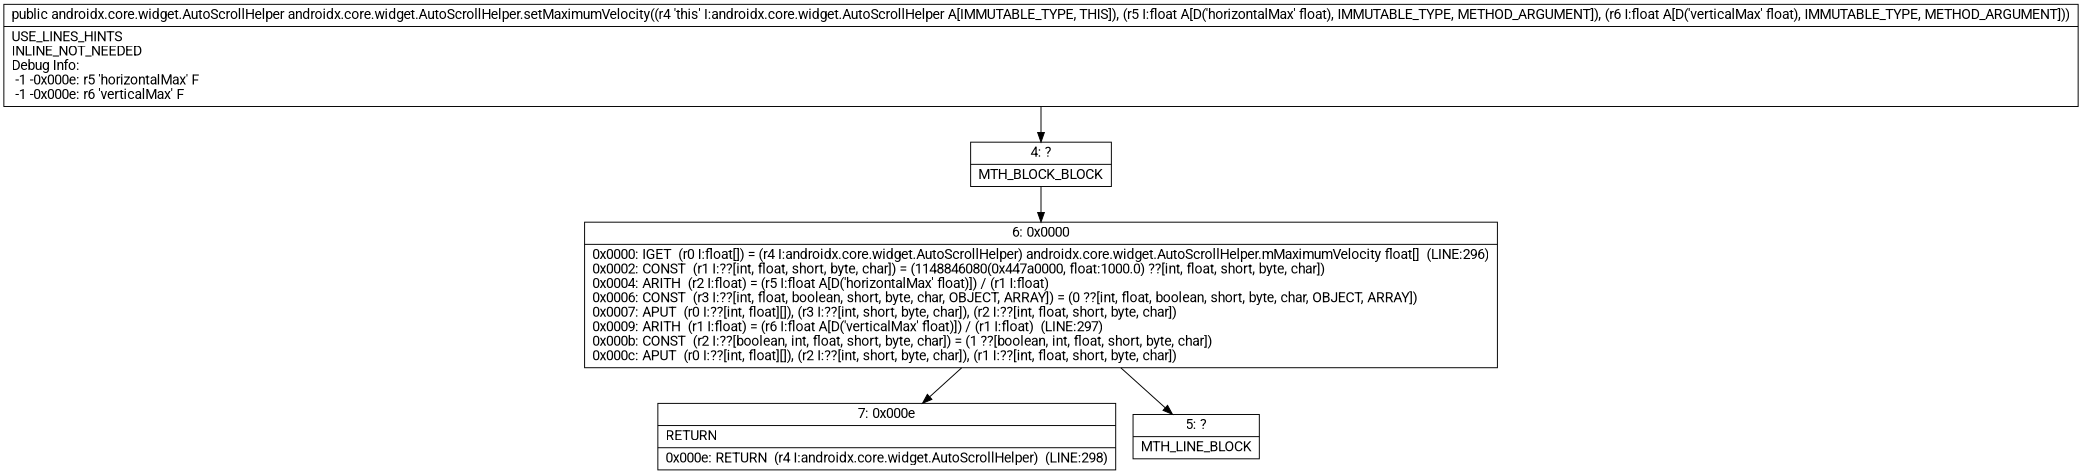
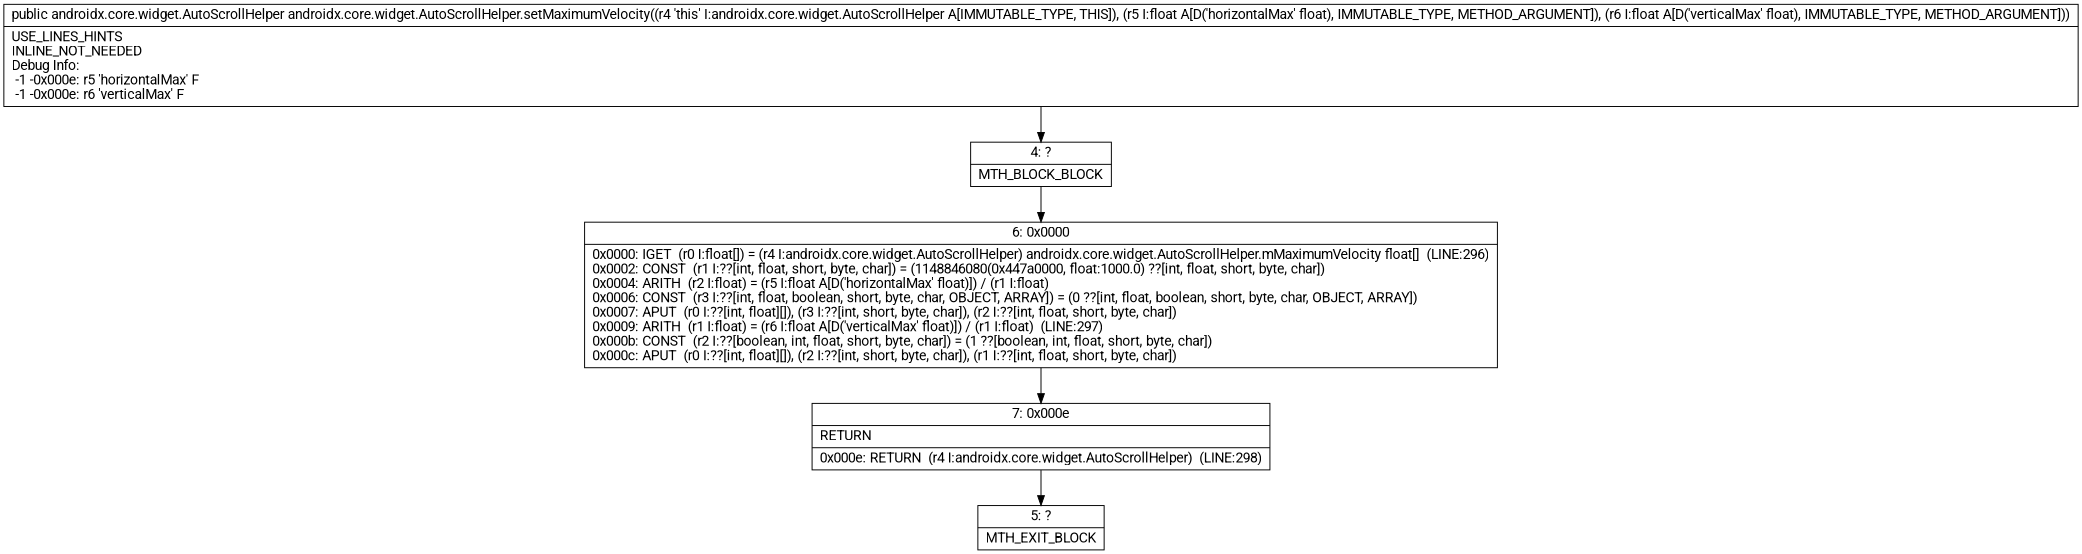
edge "6: 0x0000" -> "5: ?": now "7: 0x000e" -> "5: ?"
node "5: ?": text "MTH_LINE_BLOCK" -> "MTH_EXIT_BLOCK"
